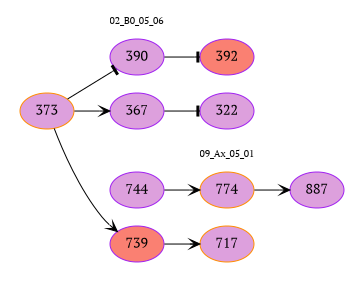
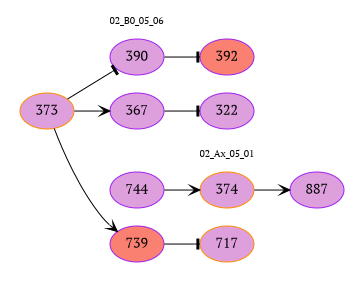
cluster "09_Ax_05_01": label "09_Ax_05_01" -> "02_Ax_05_01"
node "774": label "774" -> "374"
edge "739" -> "717": arrowhead vee -> tee
